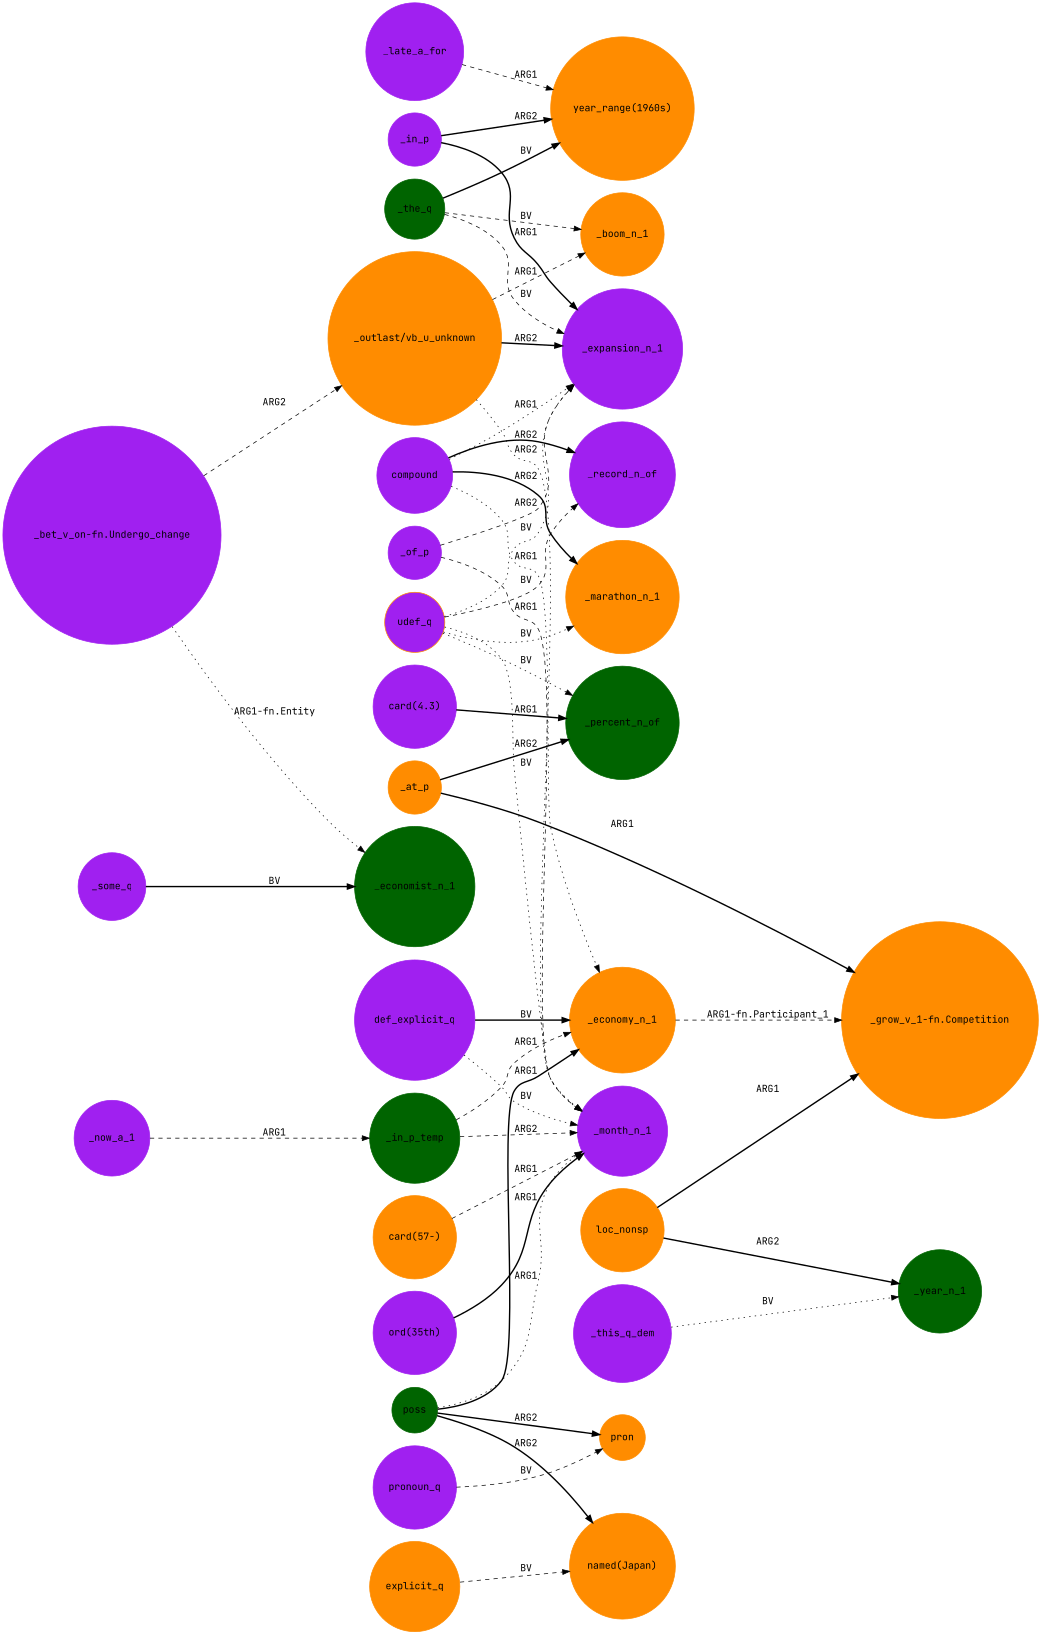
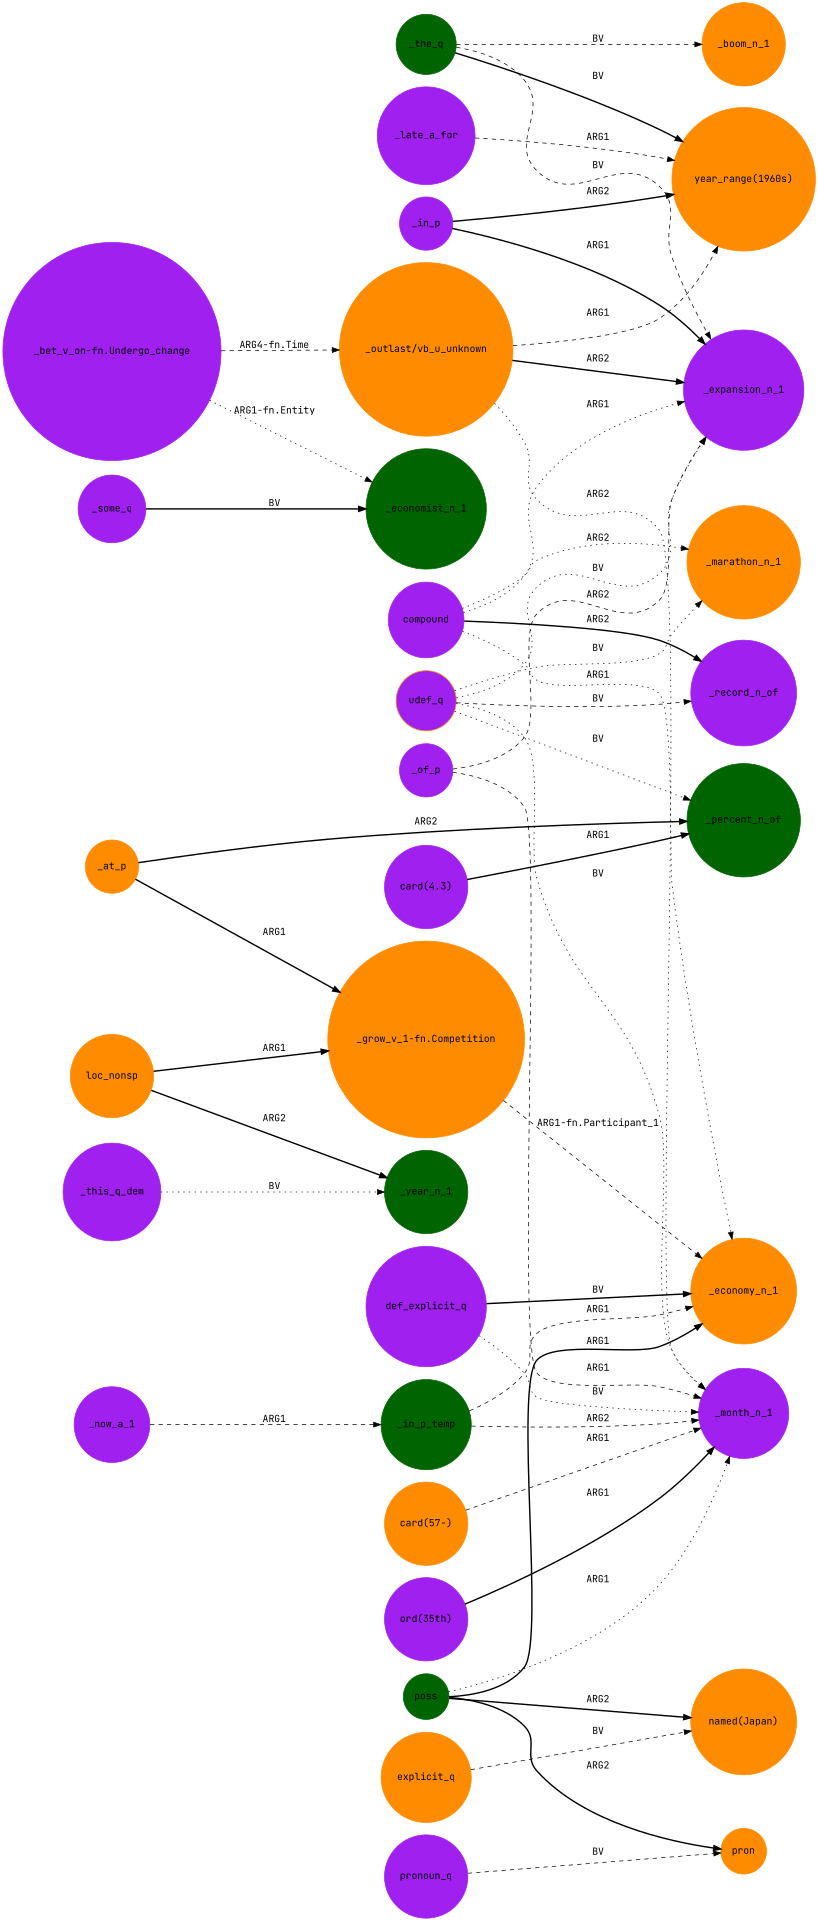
edge "_outlast/vb_u_unknown" -> "_boom_n_1": now "_outlast/vb_u_unknown" -> "year_range(1960s)"
edge "_bet_v_on-fn.Undergo_change" -> "_outlast/vb_u_unknown": label "ARG2" -> "ARG4-fn.Time"
edge "compound" -> "_marathon_n_1": style bold -> dotted
edge "_economy_n_1" -> "_grow_v_1-fn.Competition": reversed
